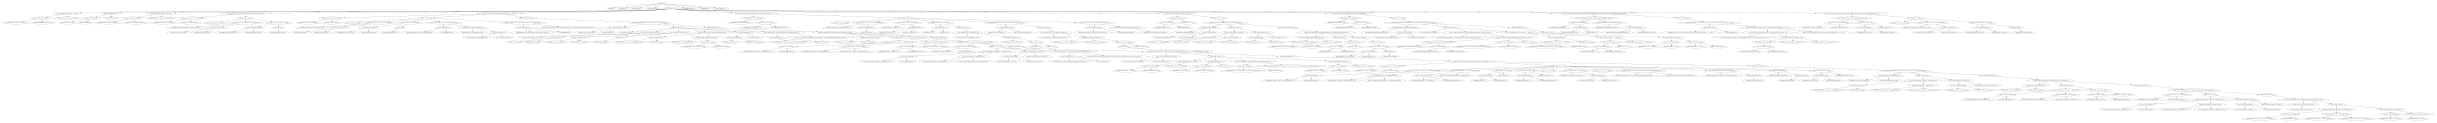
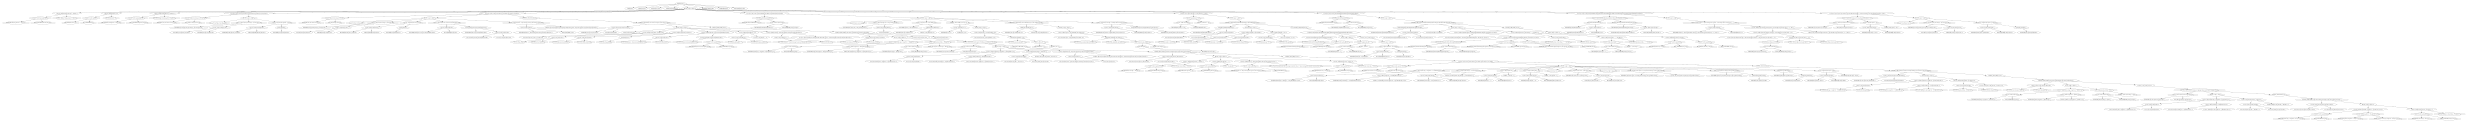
node "(TYPE_REF,ResequencerType,ResequencerType)": added
